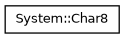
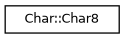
node "System::Char8": label "System::Char8" -> "Char::Char8"
